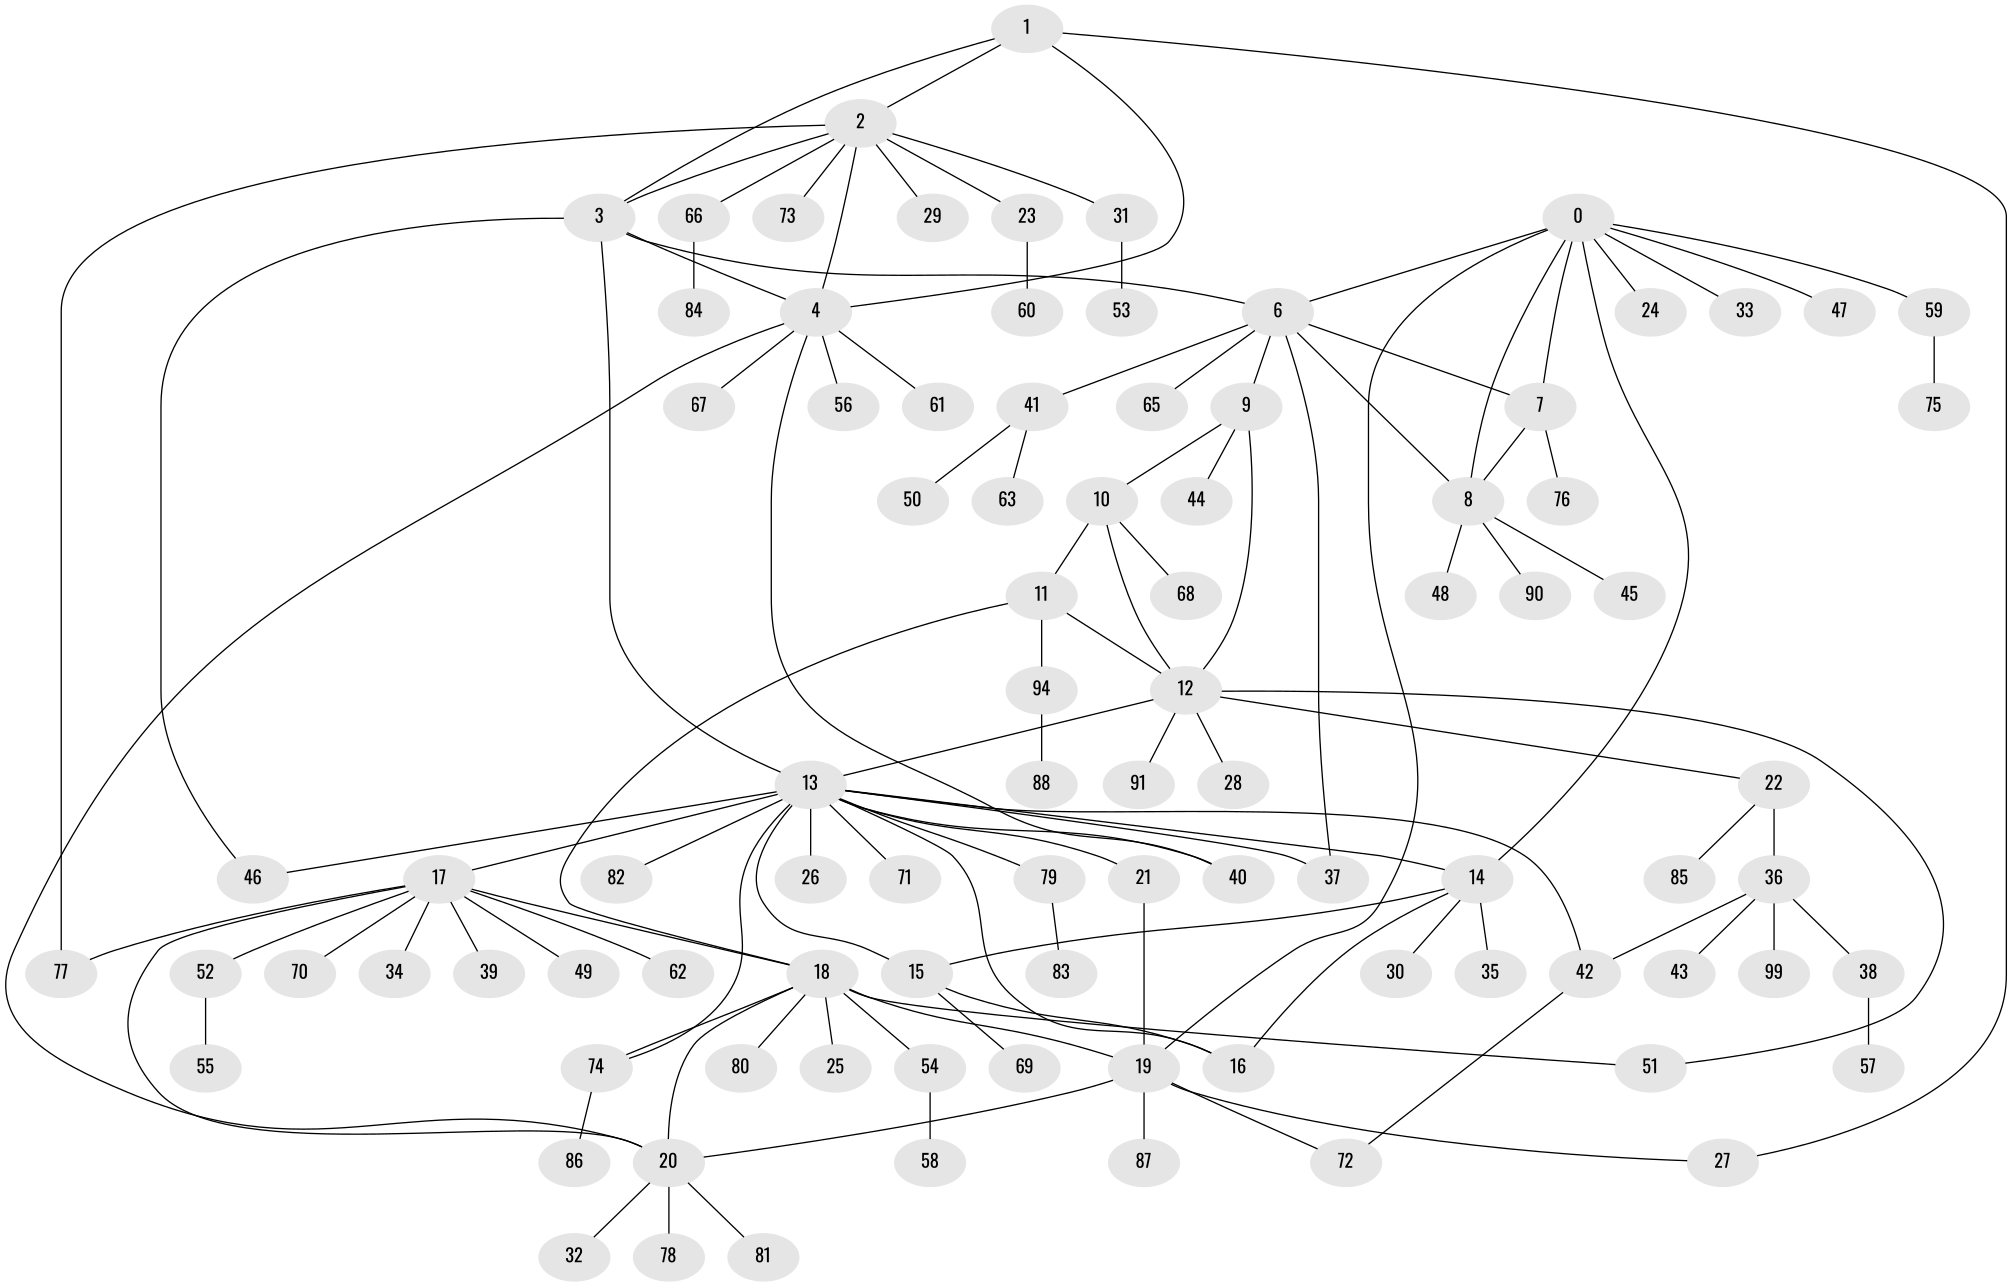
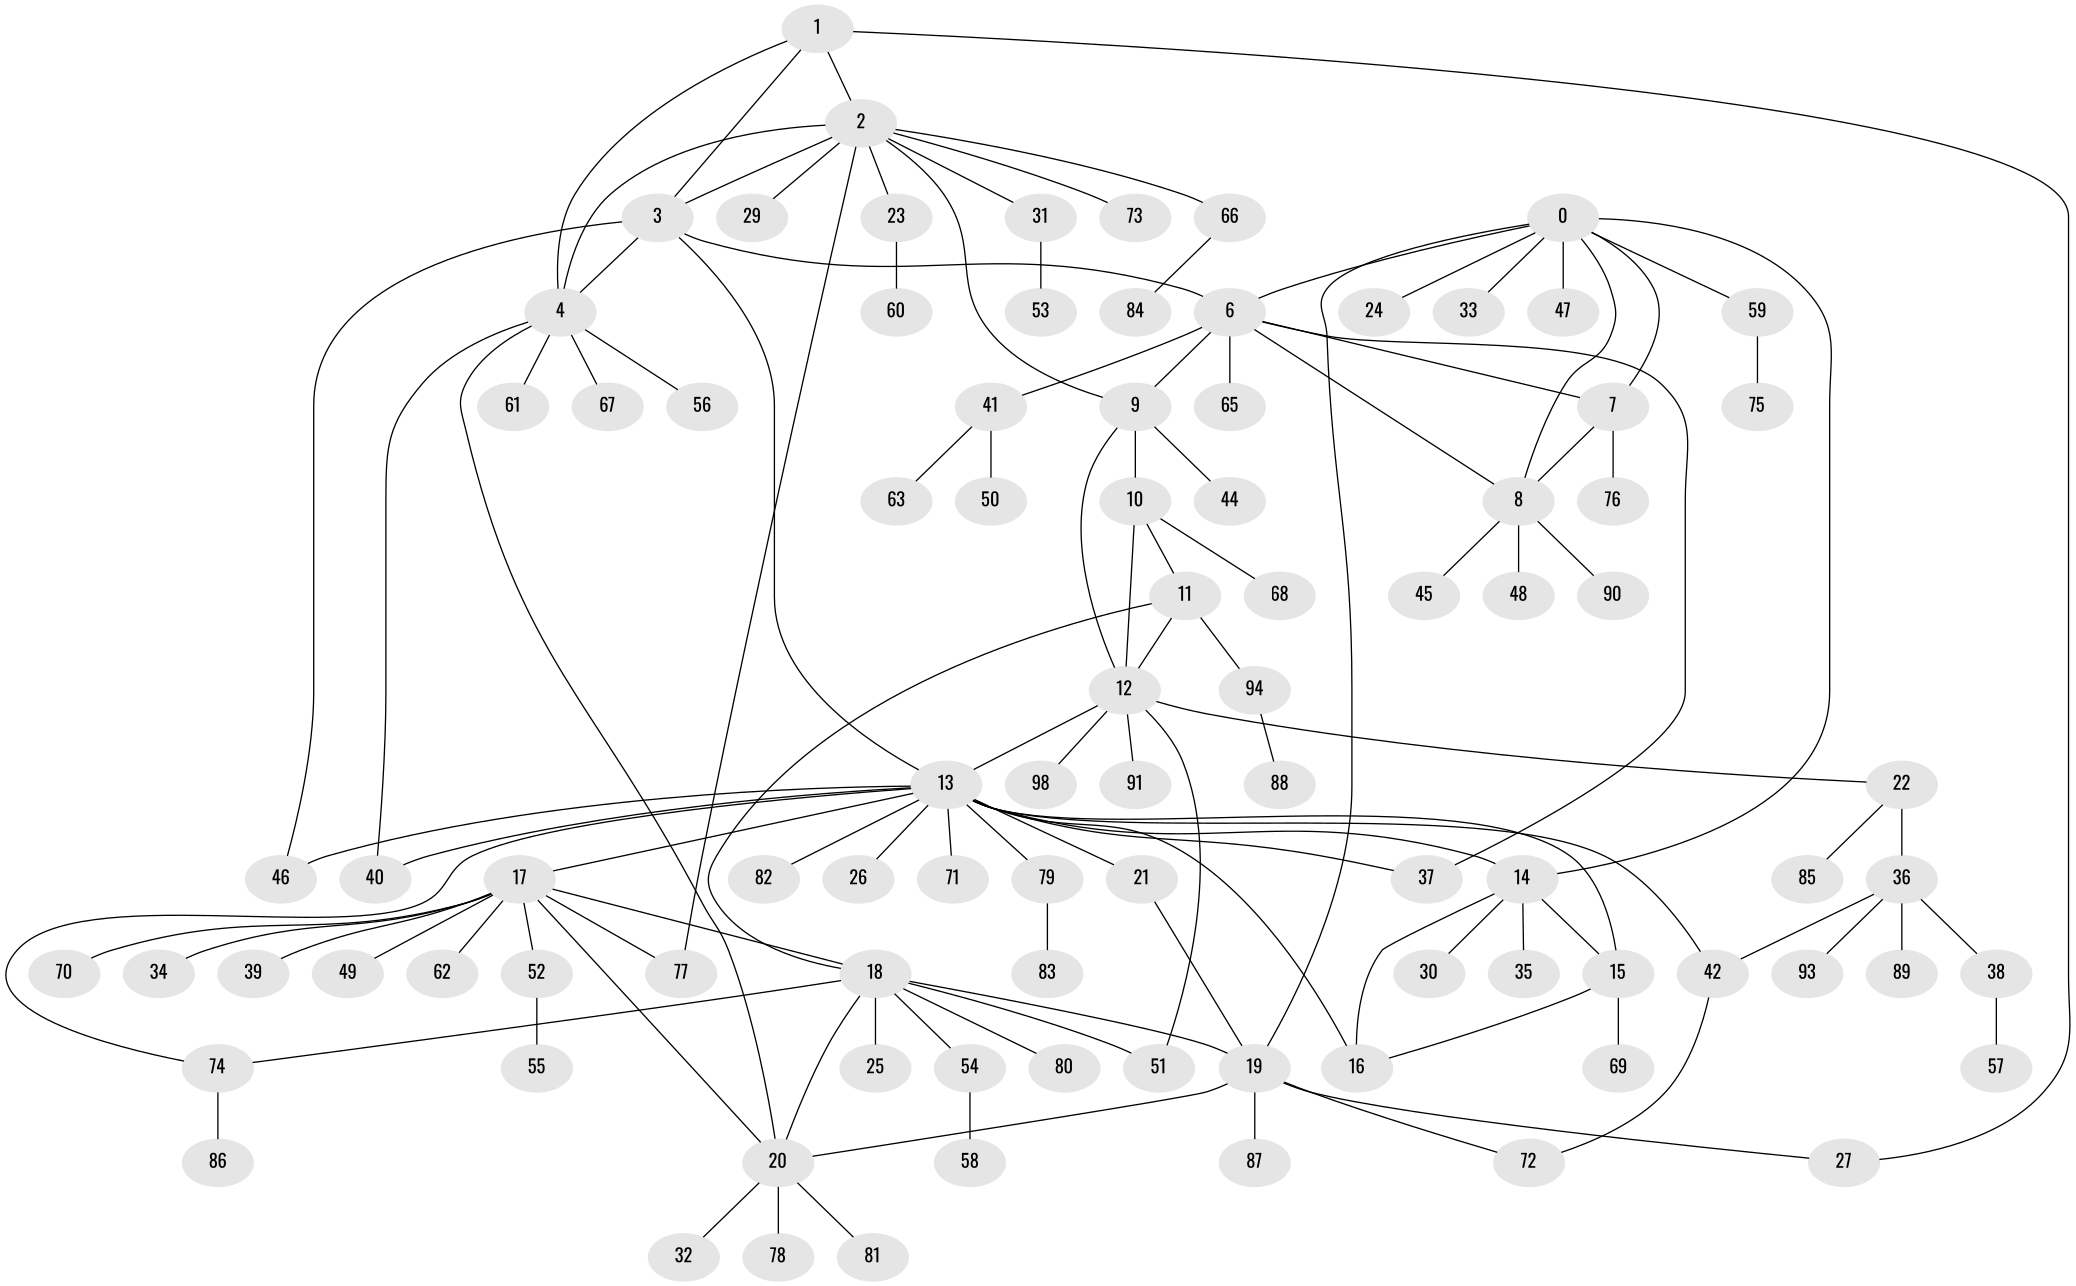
edge "2" -- "9": added
node "28": label "28" -> "98"
node "43": label "43" -> "93"
node "99": label "99" -> "89"
